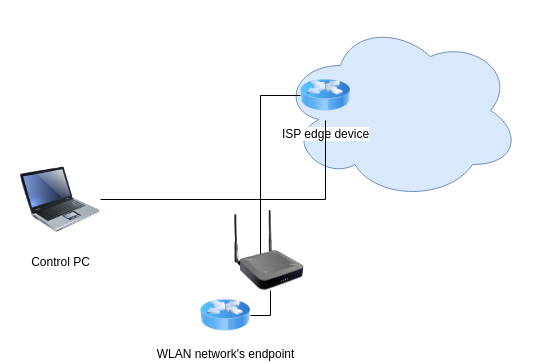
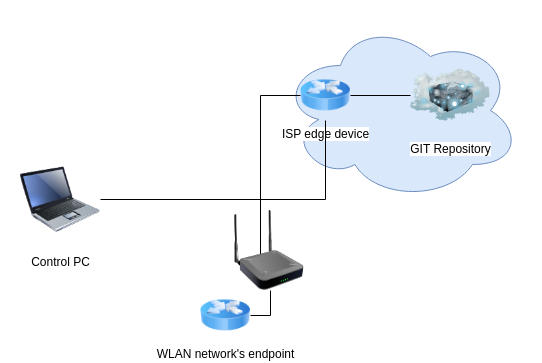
edge "ISP edge device" -- "GIT Repository": added
node "GIT Repository": added
